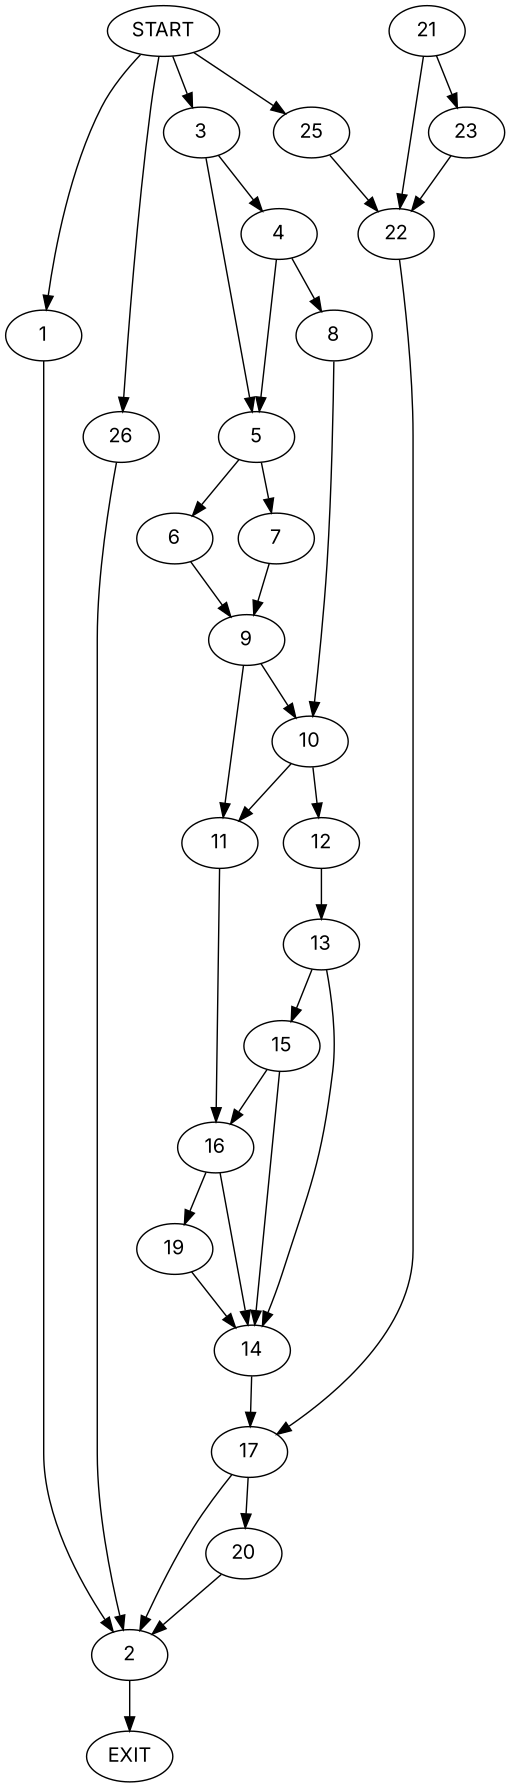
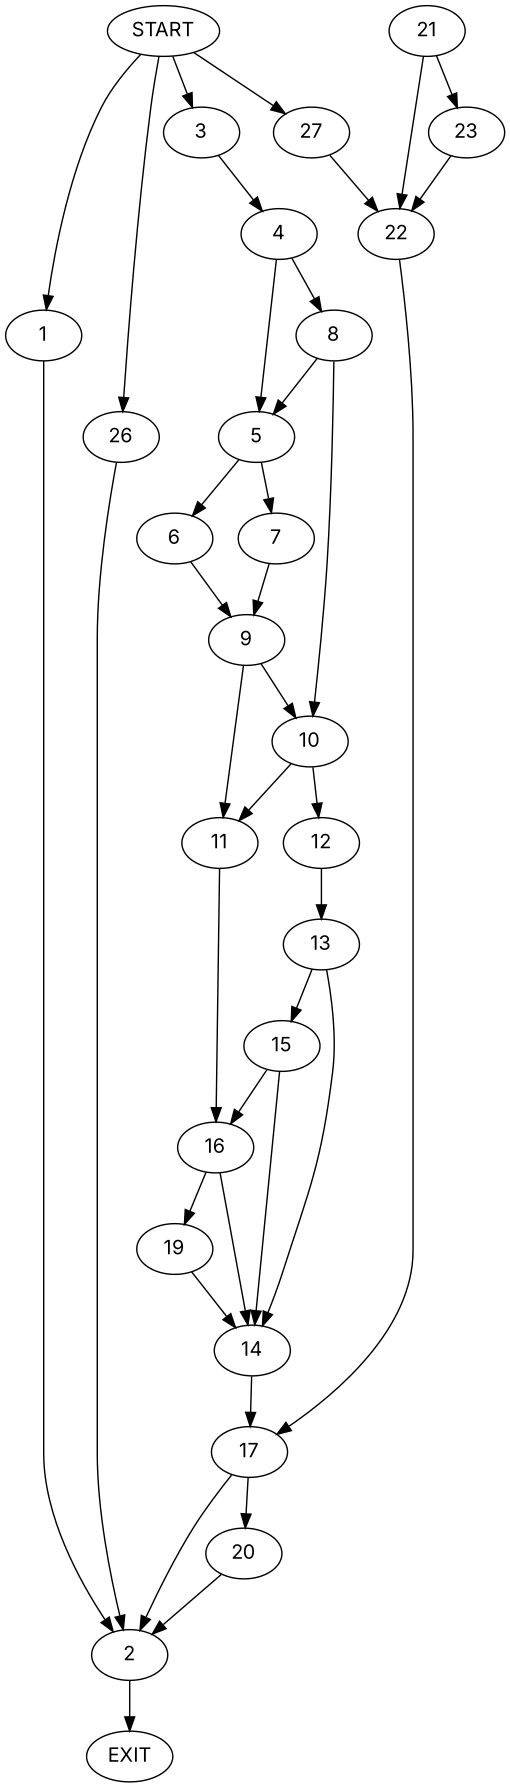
node "25": label "25" -> "27"
edge "3" -> "5": now "8" -> "5"
